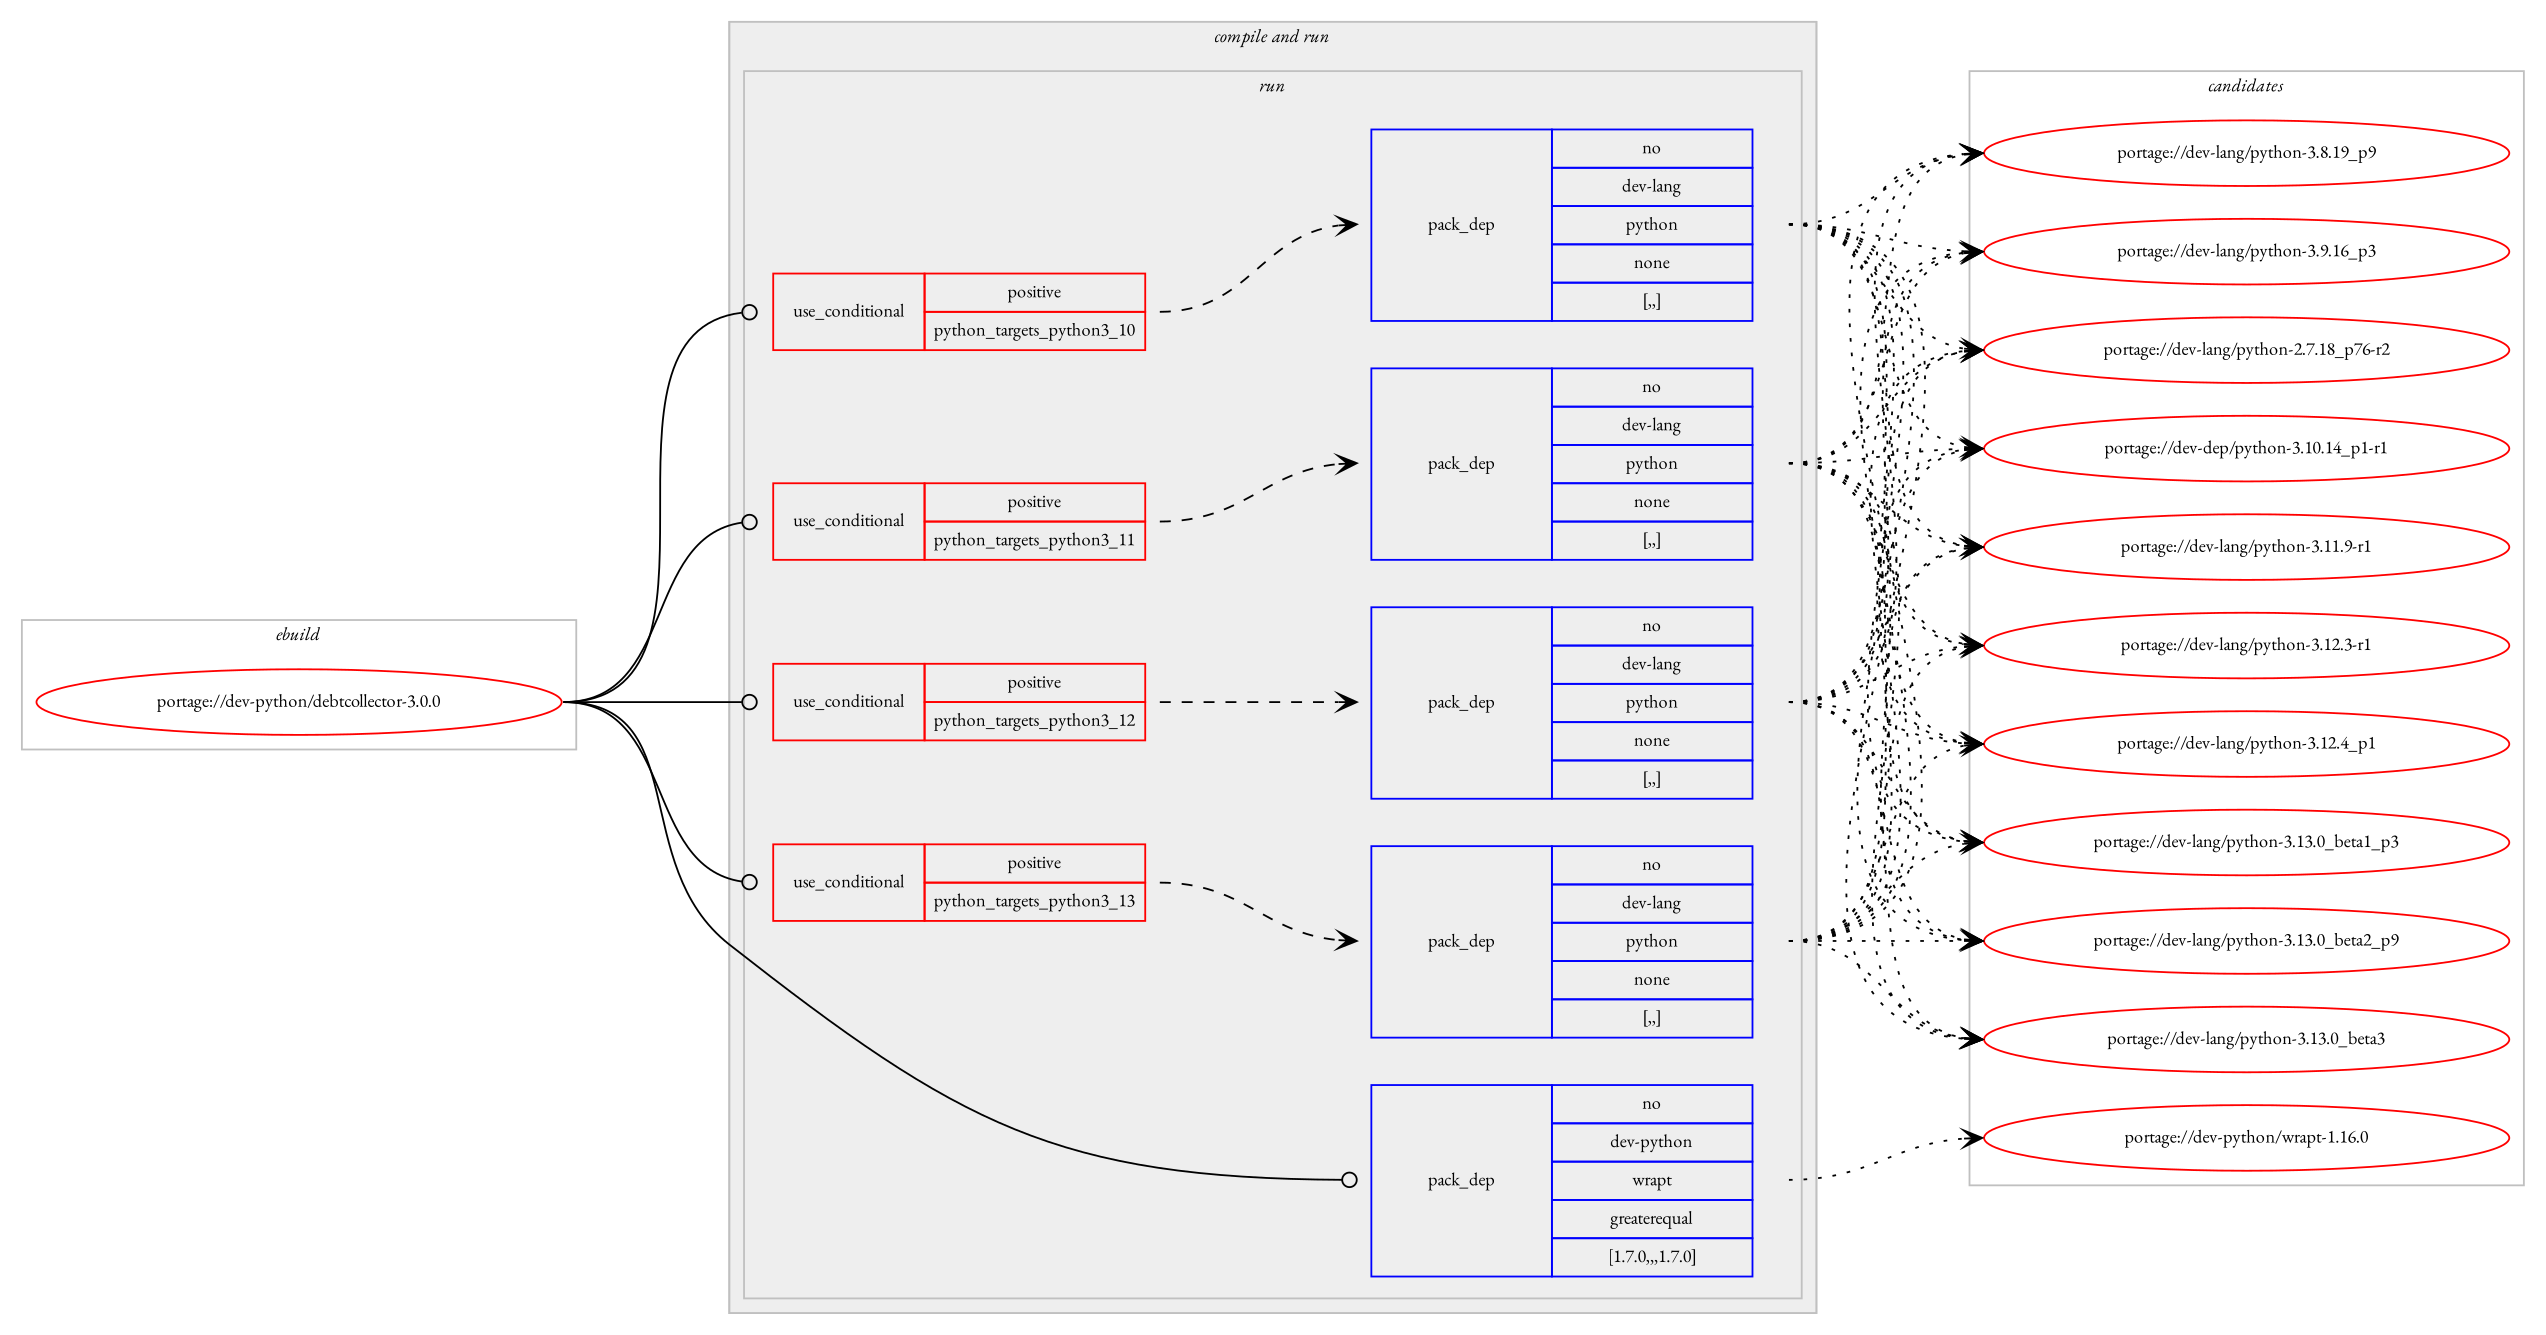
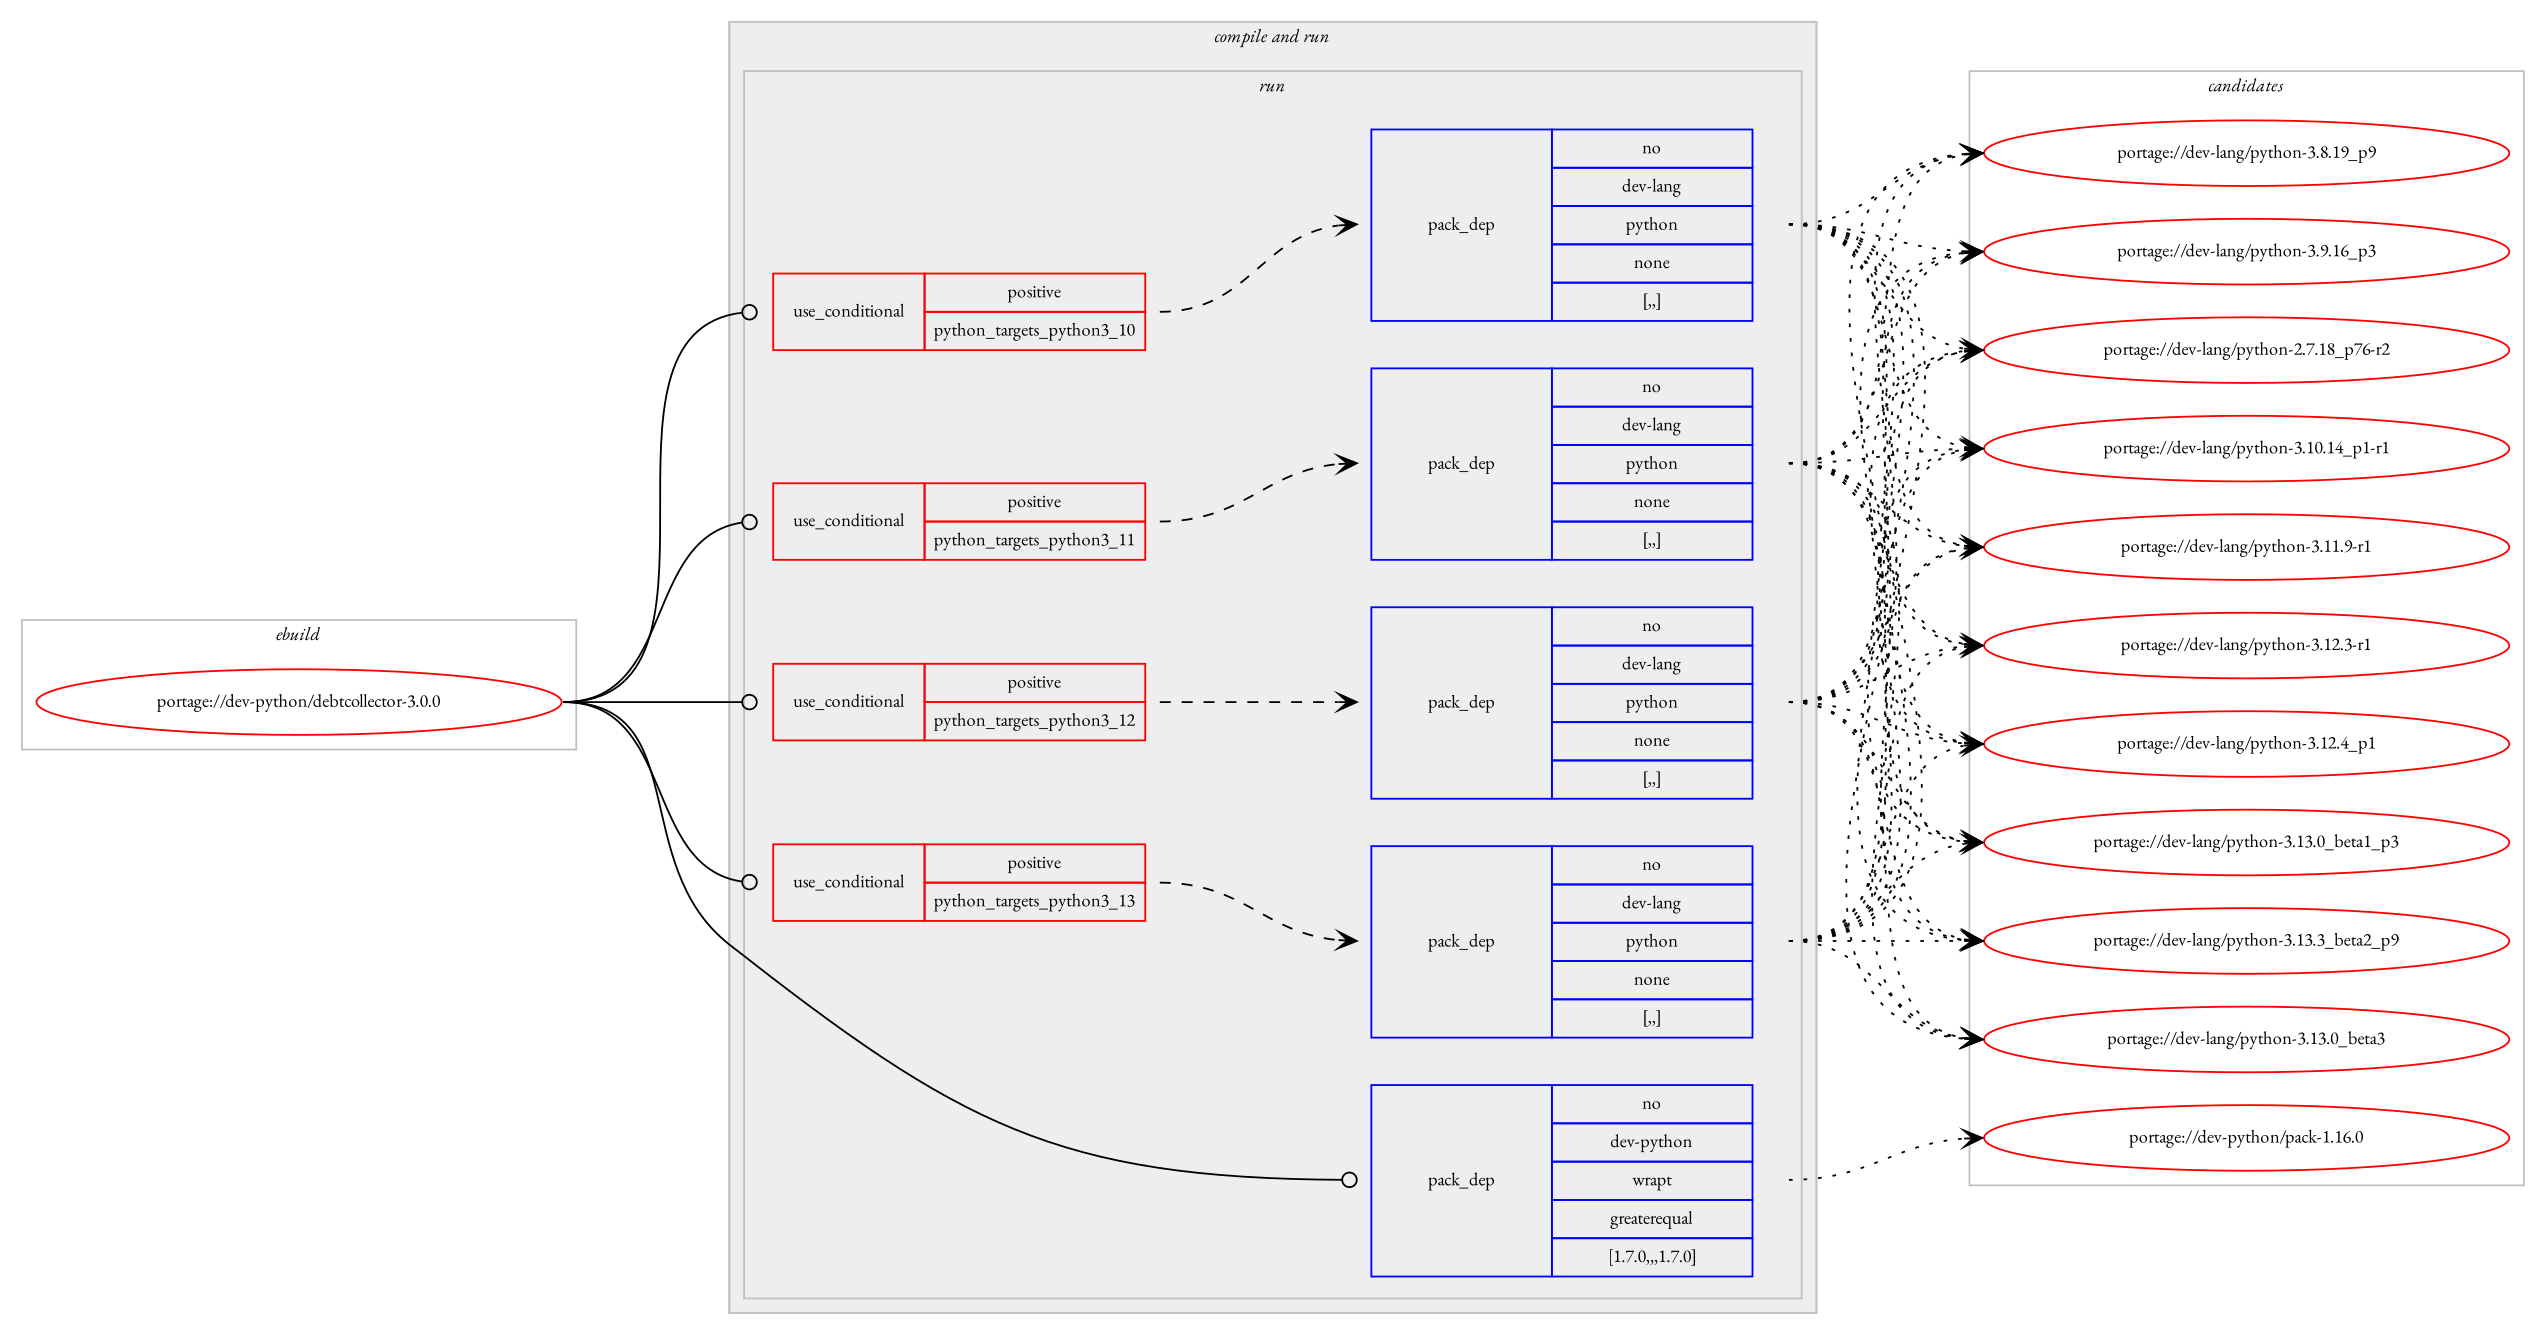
node "portage://dev-dep/python-3.10.14_p1-r1": label "portage://dev-dep/python-3.10.14_p1-r1" -> "portage://dev-lang/python-3.10.14_p1-r1"
node "portage://dev-lang/python-3.13.0_beta2_p9": label "portage://dev-lang/python-3.13.0_beta2_p9" -> "portage://dev-lang/python-3.13.3_beta2_p9"
node "portage://dev-python/wrapt-1.16.0": label "portage://dev-python/wrapt-1.16.0" -> "portage://dev-python/pack-1.16.0"
